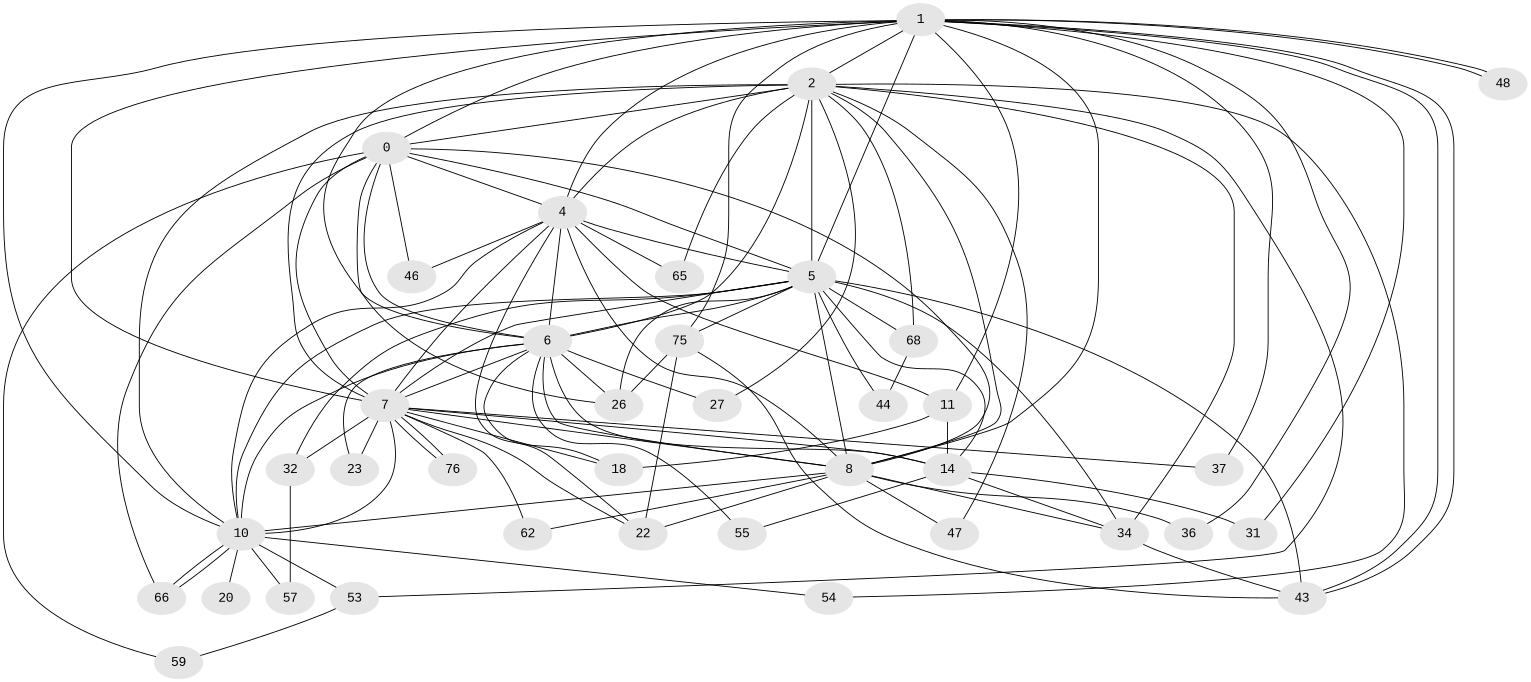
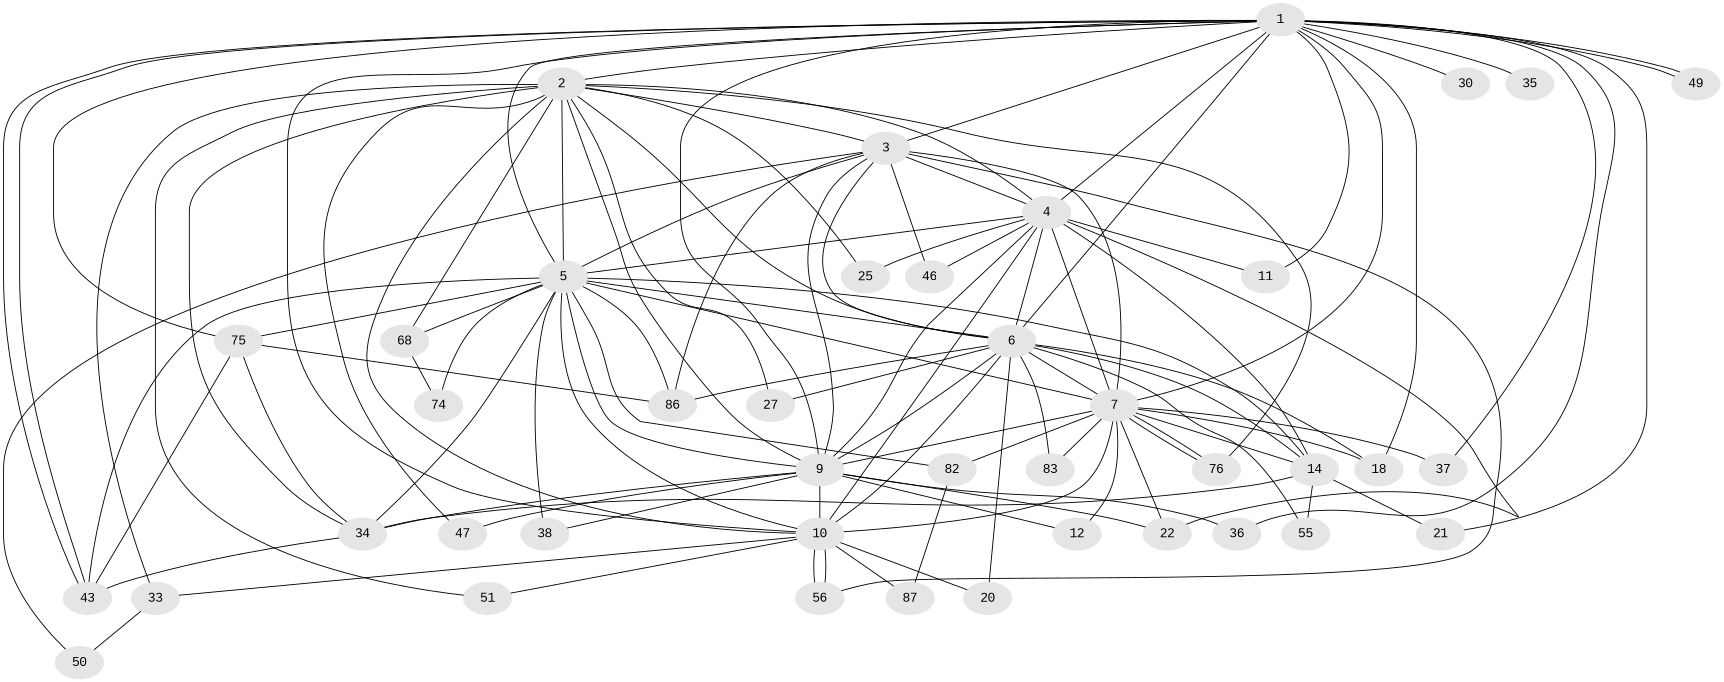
node "30": added
node "48": label "48" -> "49"
node "35": added
edge "2" -- "7": now "2" -- "76"
node "0": label "0" -> "3"
node "65": label "65" -> "25"
node "26": label "26" -> "86"
node "44": label "44" -> "74"
edge "11" -- "14": now "4" -- "14"
edge "75" -- "22": now "75" -- "34"
edge "11" -- "18": now "1" -- "18"
node "32": label "32" -> "82"
node "23": label "23" -> "83"
node "8": label "8" -> "9"
edge "6" -- "20": added
node "62": label "62" -> "12"
node "38": added
node "31": label "31" -> "21"
node "66": label "66" -> "56"
node "57": label "57" -> "87"
node "53": label "53" -> "33"
node "54": label "54" -> "51"
node "59": label "59" -> "50"
